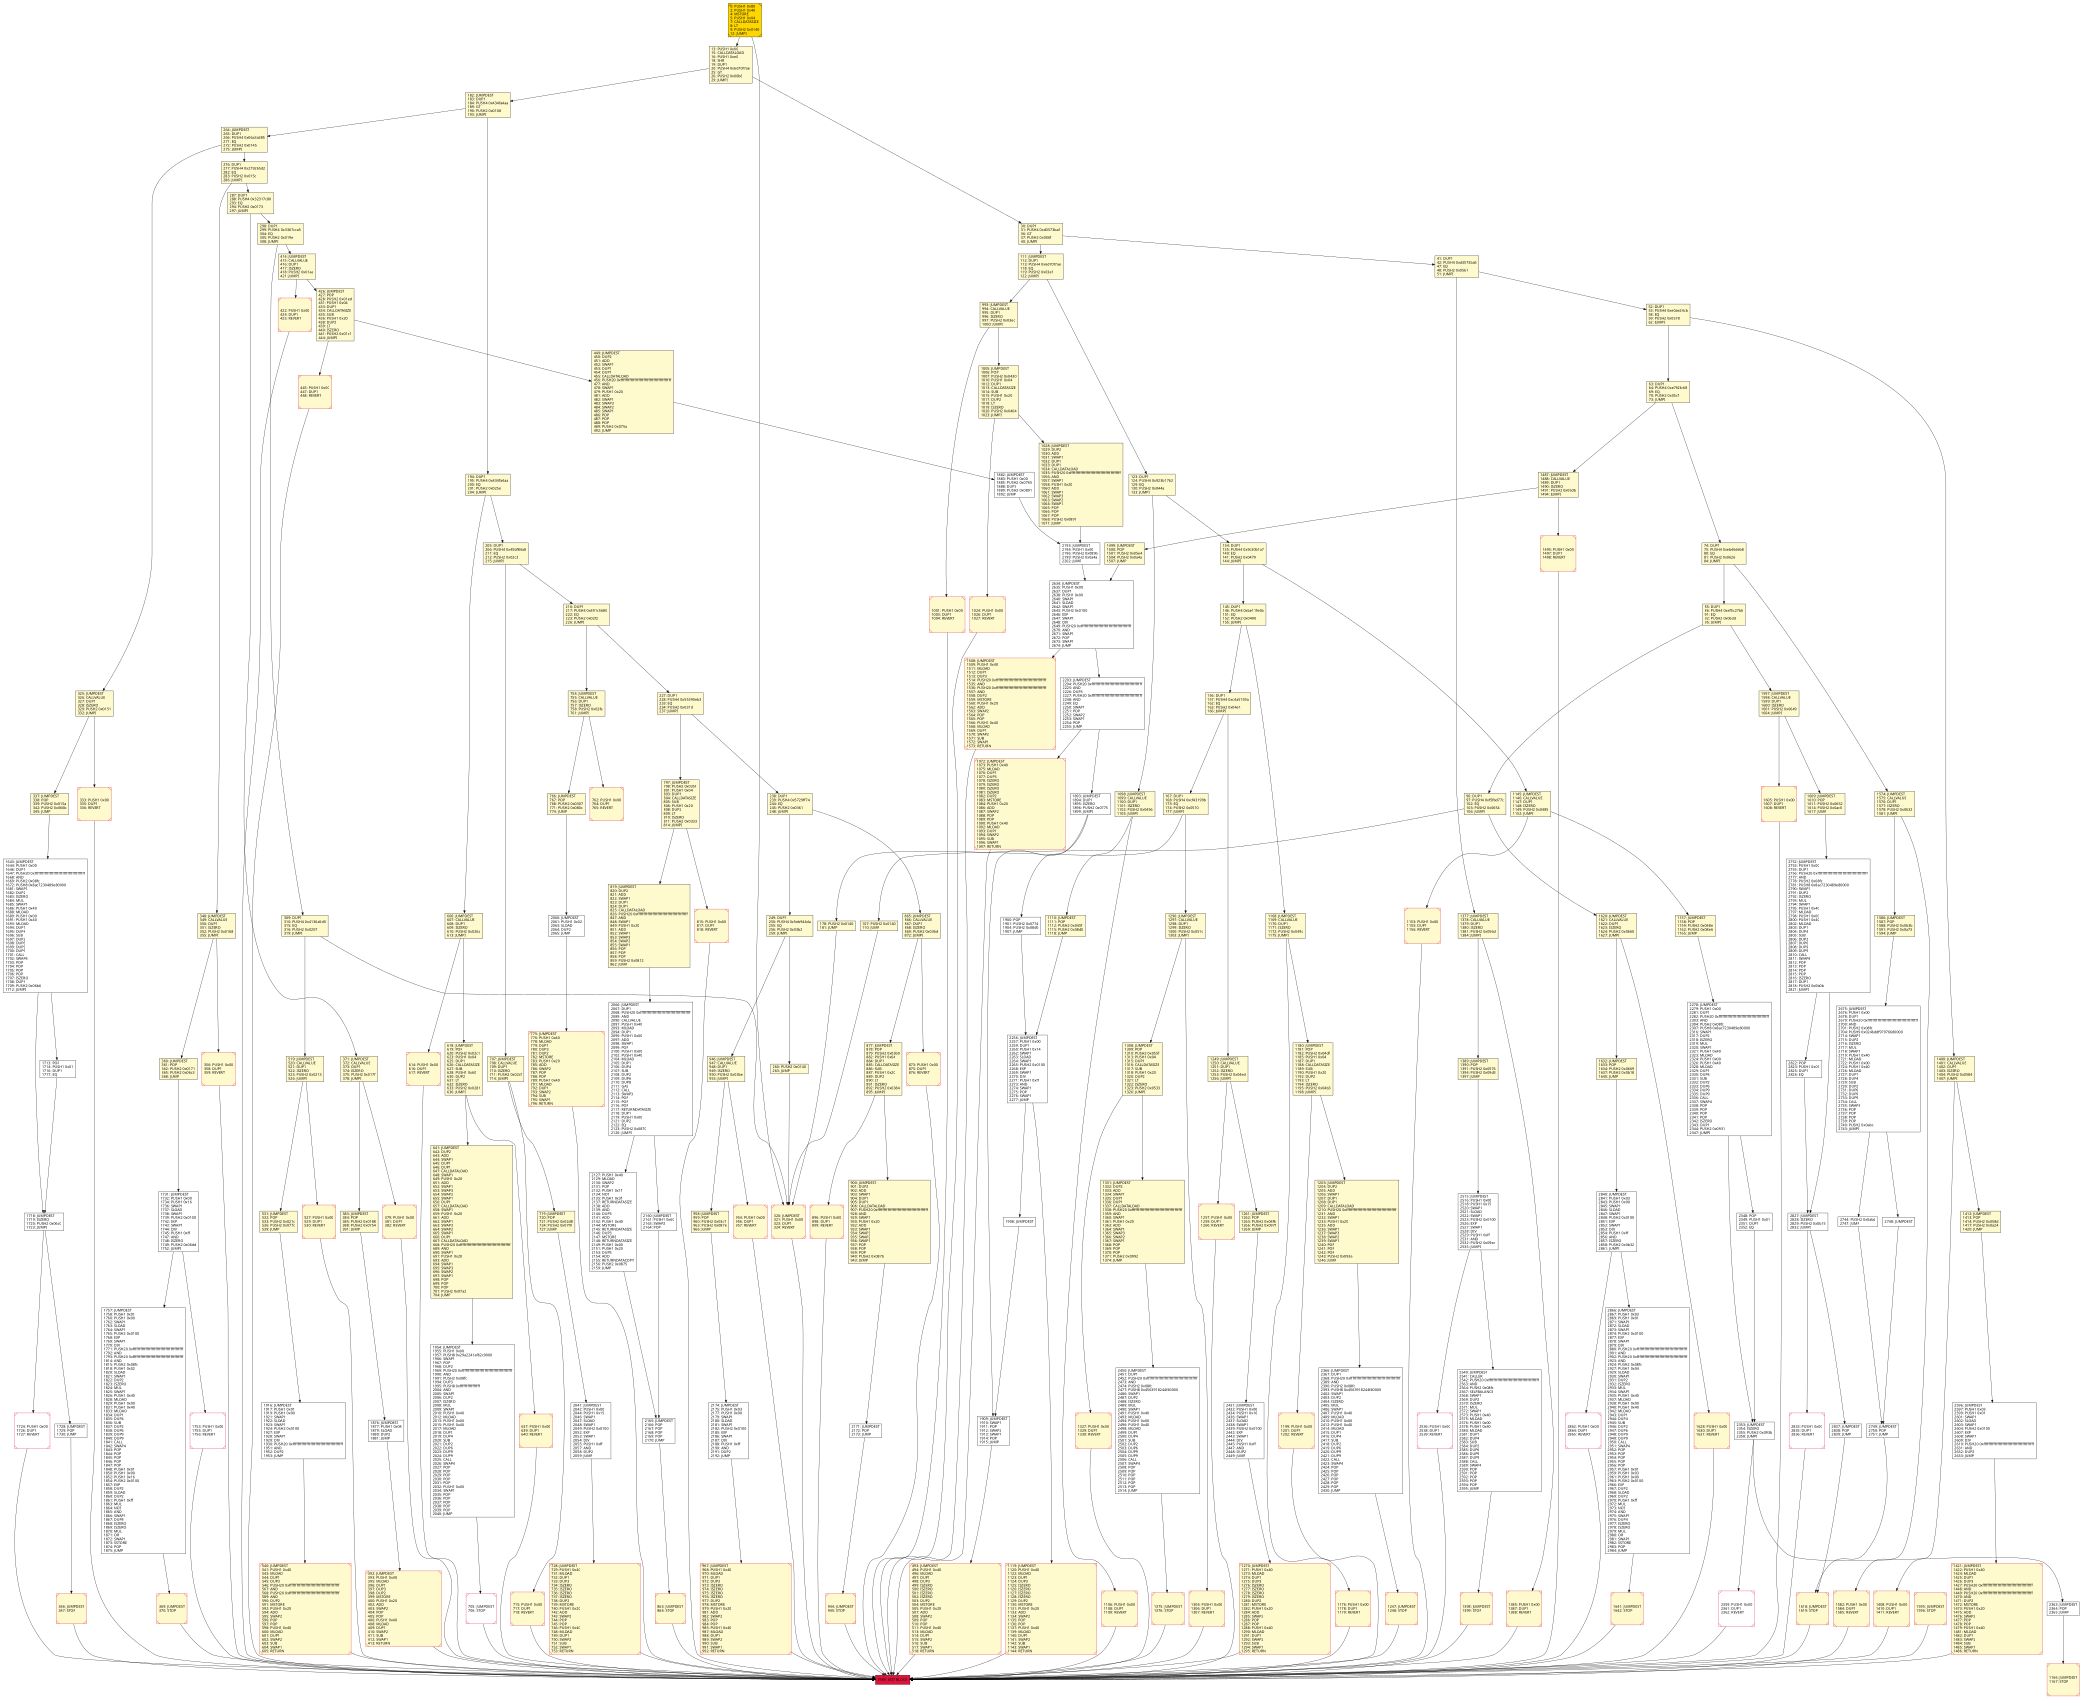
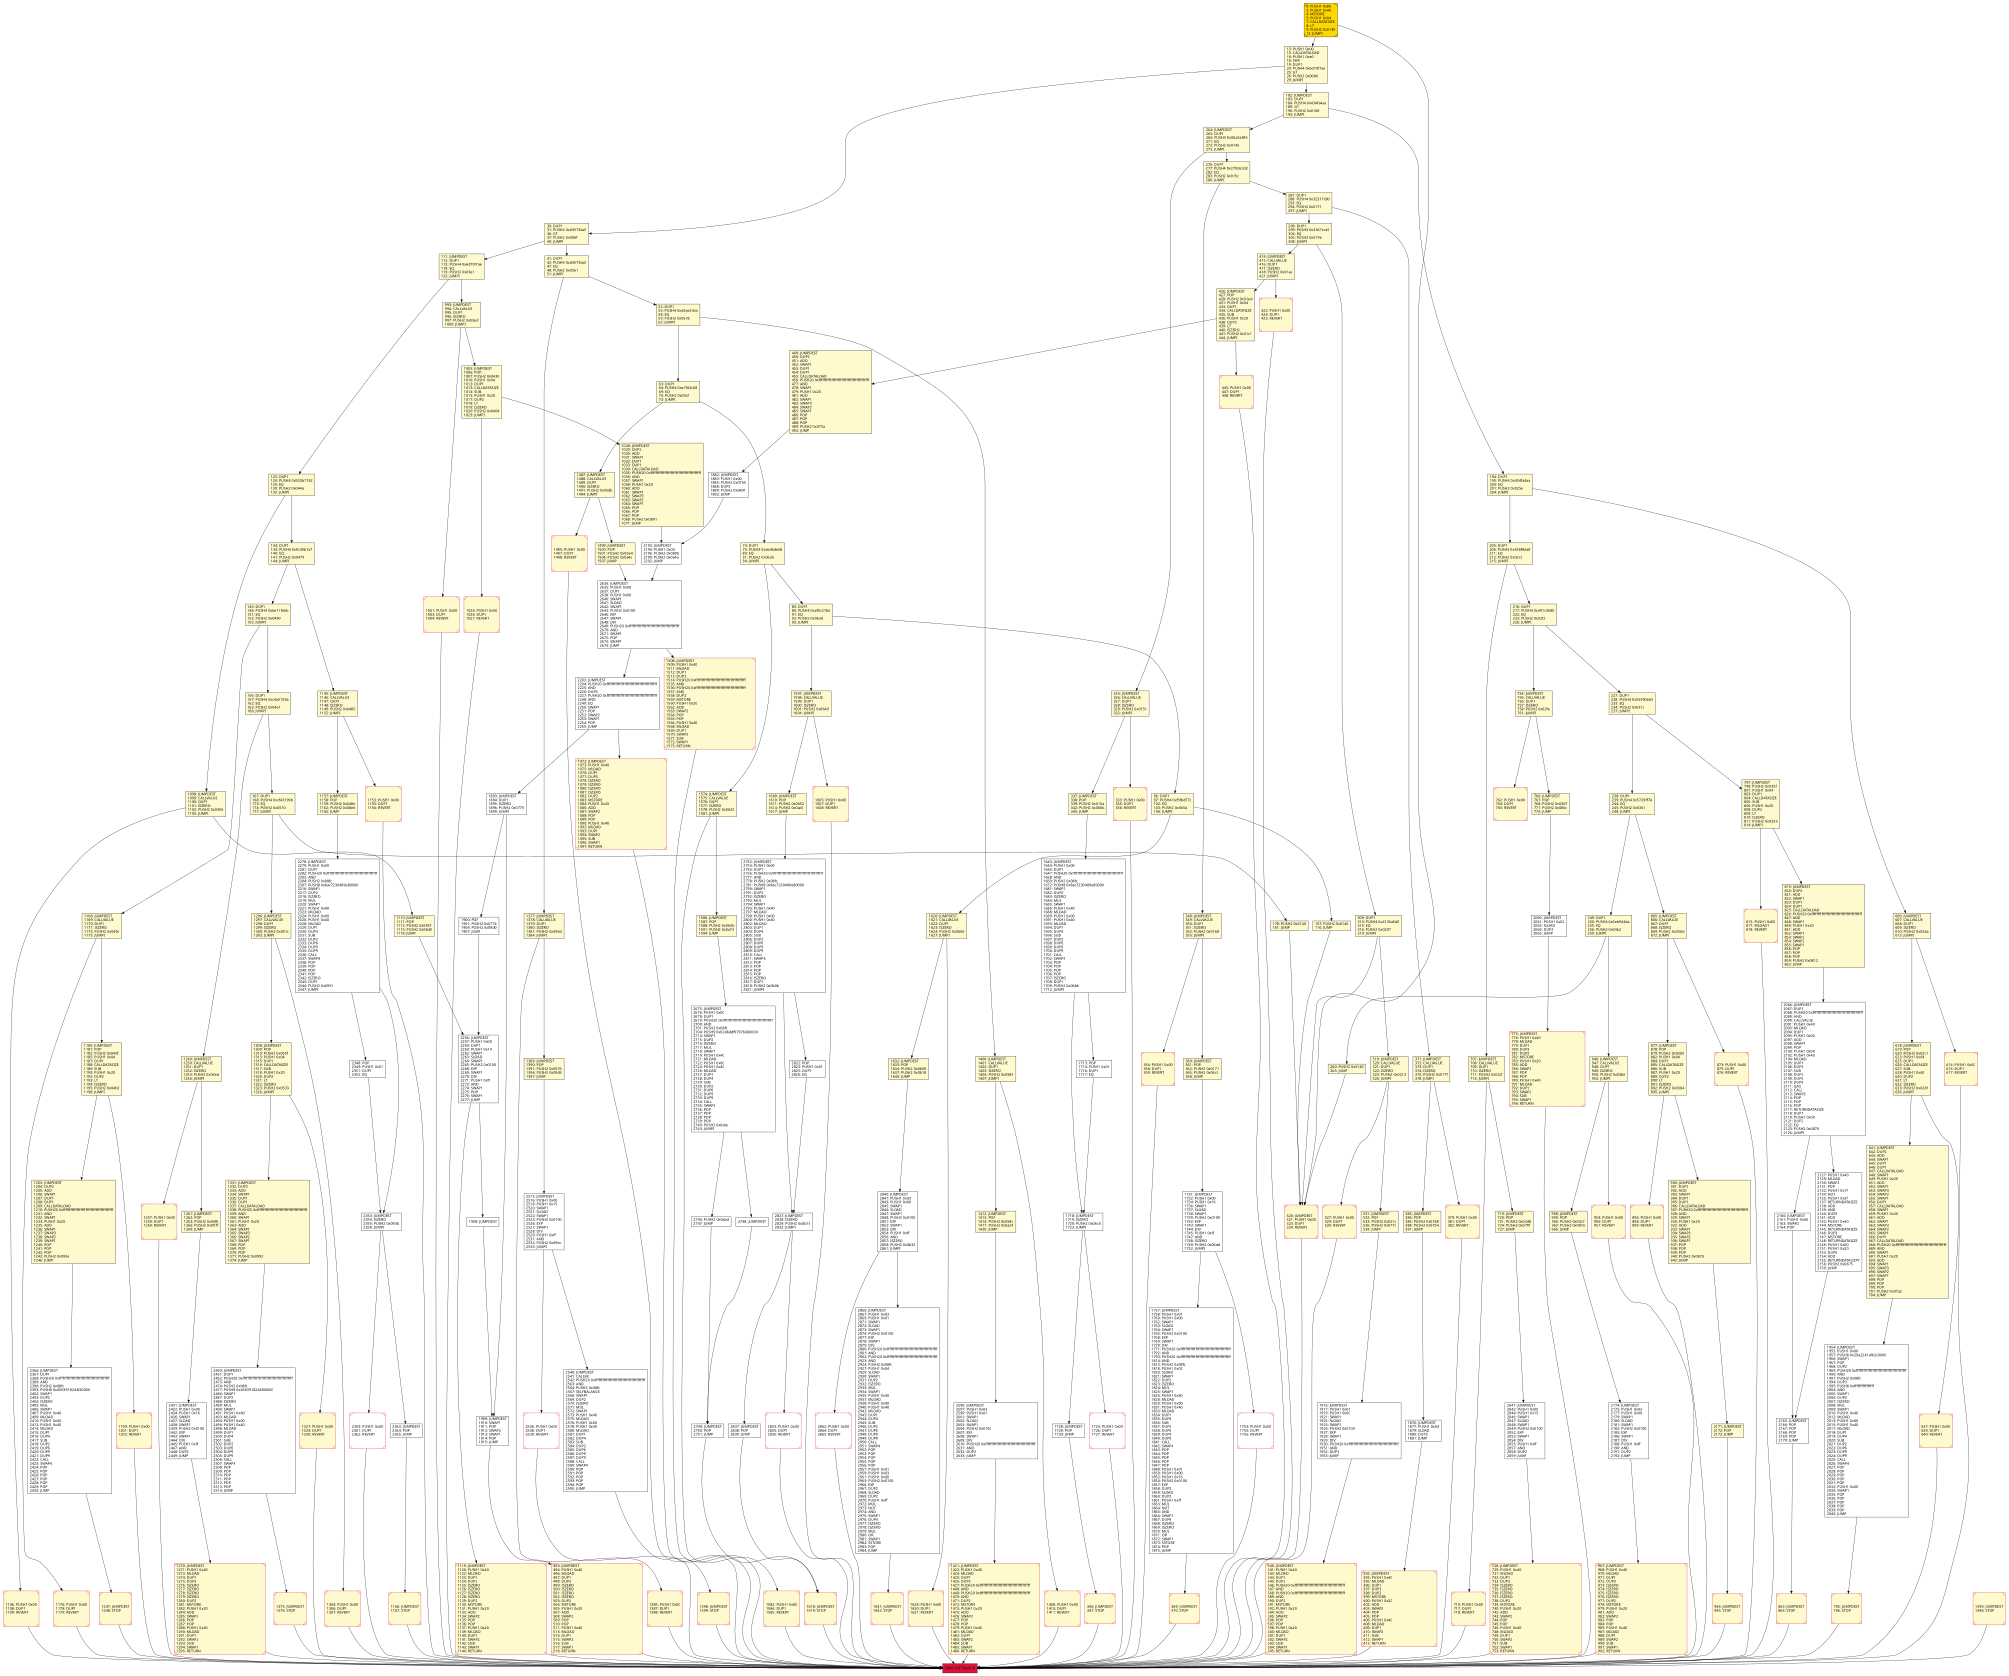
node "815: PUSH1 0x00 817: DUP1 818: REVERT": label "815: PUSH1 0x00 817: DUP1 818: REVERT" -> "815: PUSH1 0x00 817: MLOAD1 818: REVERT"
node "2171: JUMPDEST 2172: POP 2173: JUMP": fillcolor white -> lemonchiffon
node "705: JUMPDEST 706: STOP": fillcolor white -> lemonchiffon
edge "1166: JUMPDEST 1167: STOP" -> "2985: EXIT BLOCK": added
